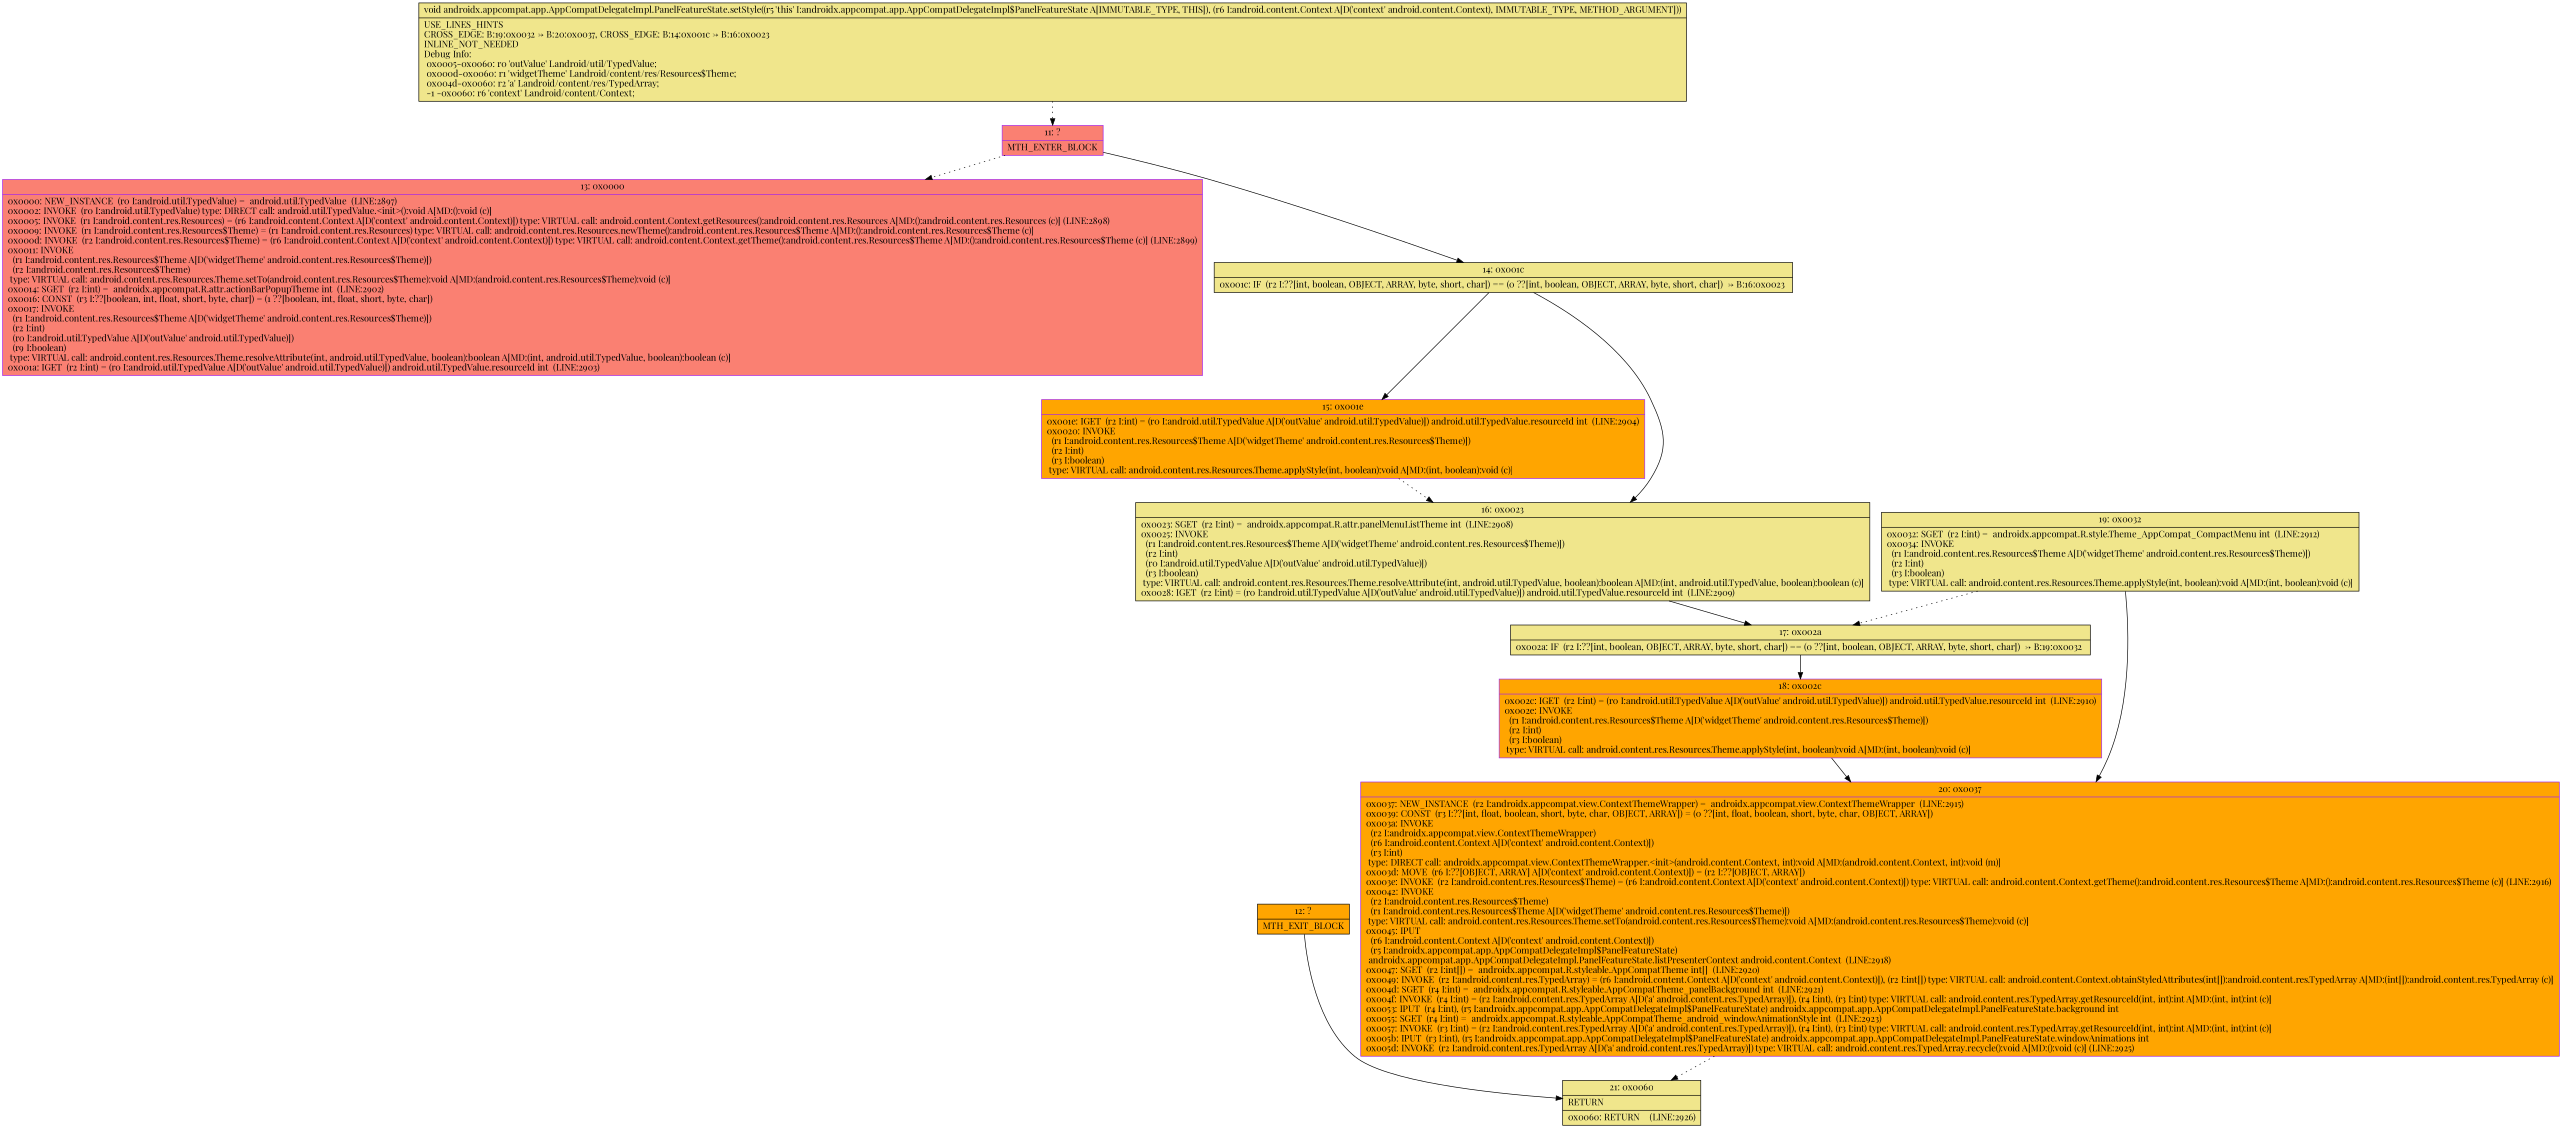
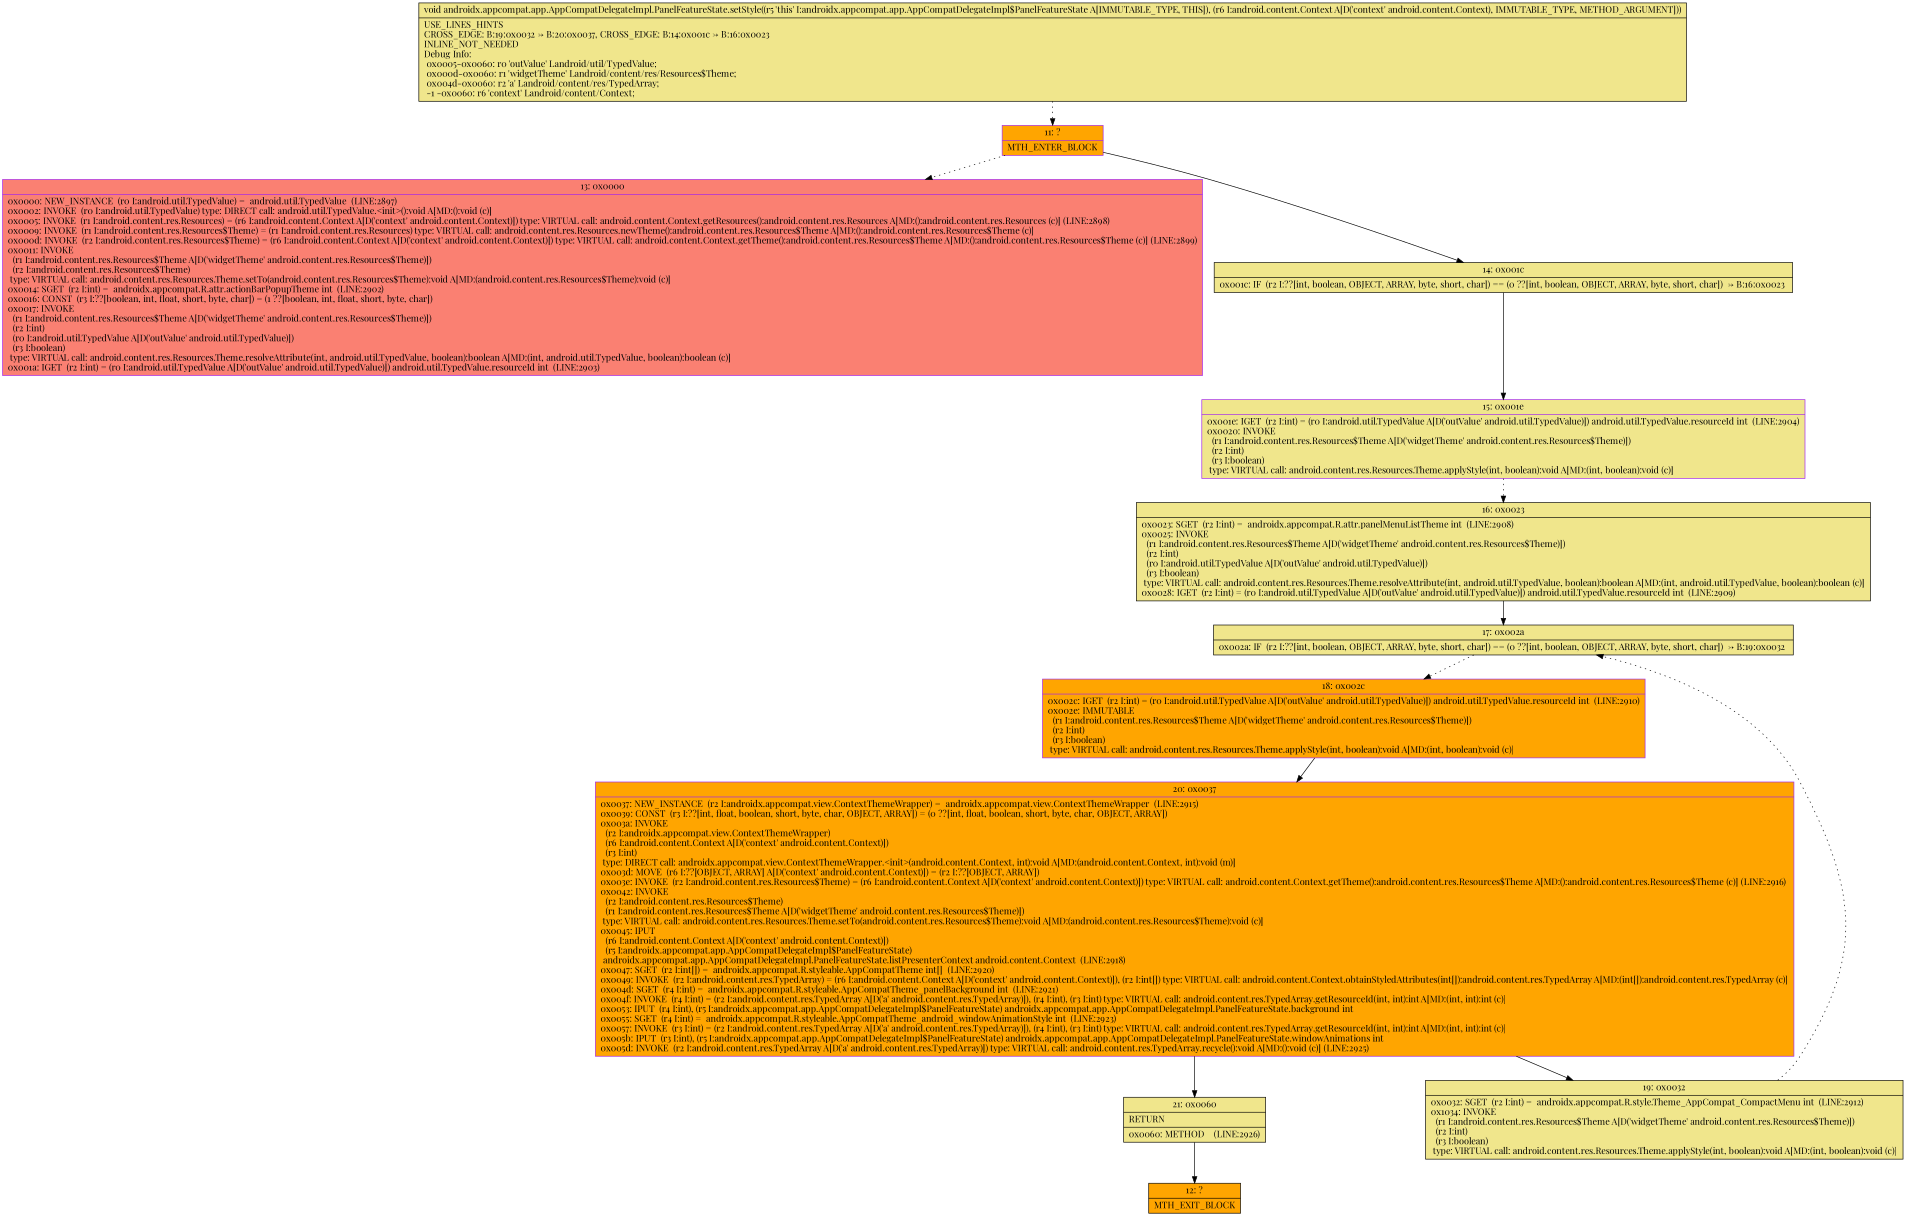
node "11: ?": fillcolor salmon -> orange
node "13: 0x0000": text "(r9 I:boolean)" -> "(r3 I:boolean)"
edge "14: 0x001c" -> "16: 0x0023": removed
node "15: 0x001e": fillcolor orange -> khaki
node "19: 0x0032": text "0x0034: INVOKE" -> "0x1034: INVOKE"
edge "17: 0x002a" -> "18: 0x002c": style solid -> dotted
edge "19: 0x0032" -> "20: 0x0037": reversed
node "18: 0x002c": text "0x002e: INVOKE" -> "0x002e: IMMUTABLE"
edge "20: 0x0037" -> "21: 0x0060": style dotted -> solid
edge "12: ?" -> "21: 0x0060": reversed
node "21: 0x0060": text "0x0060: RETURN    (LINE:2926)" -> "0x0060: METHOD    (LINE:2926)"
